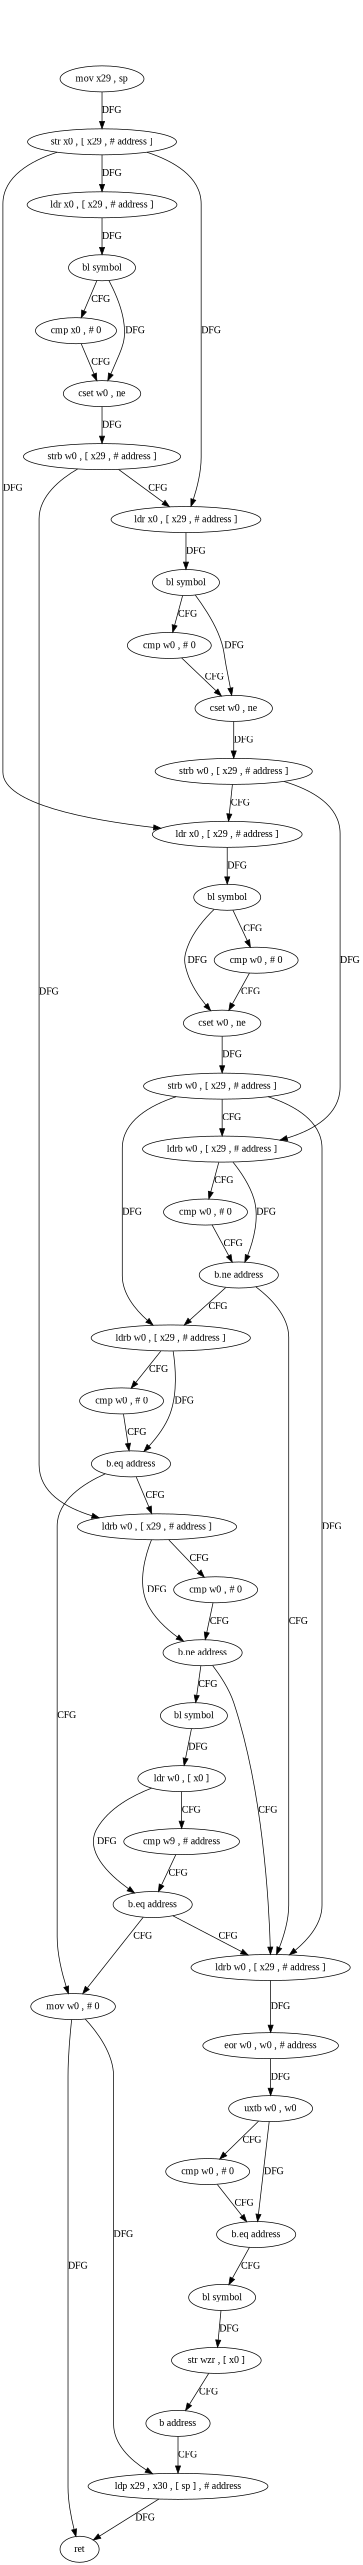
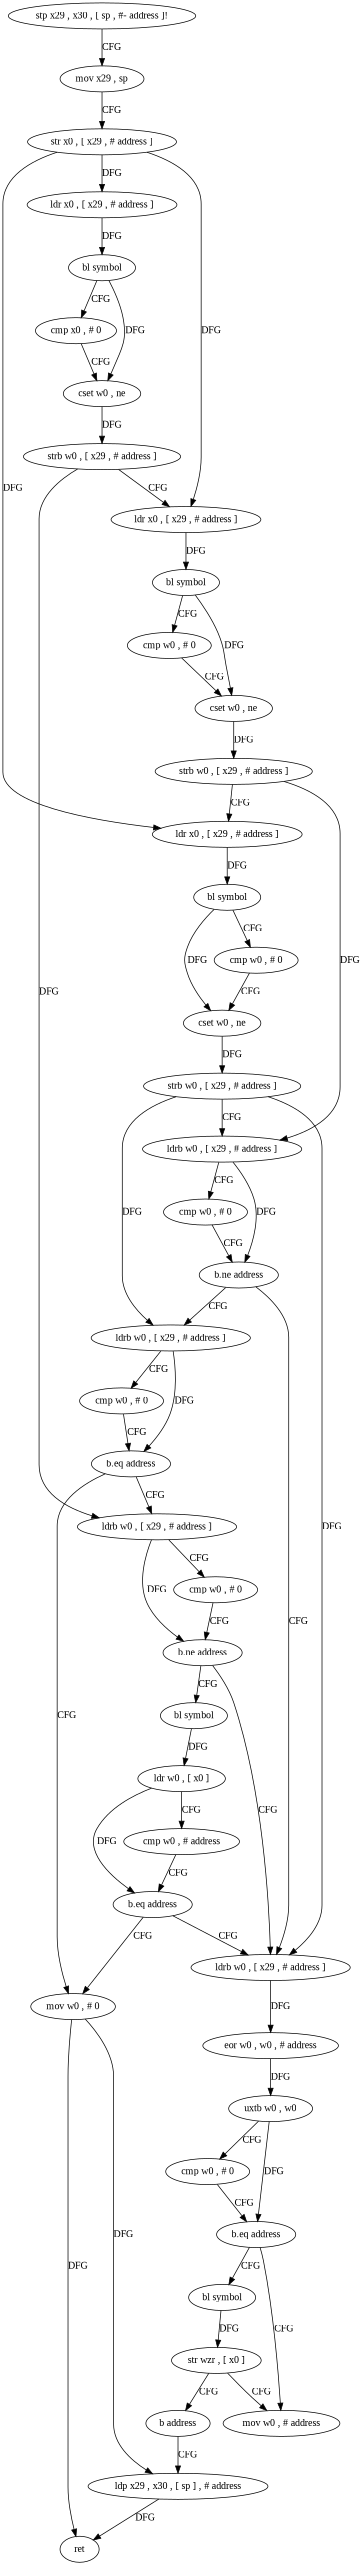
node "stp x29 , x30 , [ sp , #- address ]!": added
edge "mov x29 , sp" -> "str x0 , [ x29 , # address ]": label "DFG" -> "CFG"
node "cmp w9 , # address": label "cmp w9 , # address" -> "cmp w0 , # address"
node "mov w0 , # address": added
